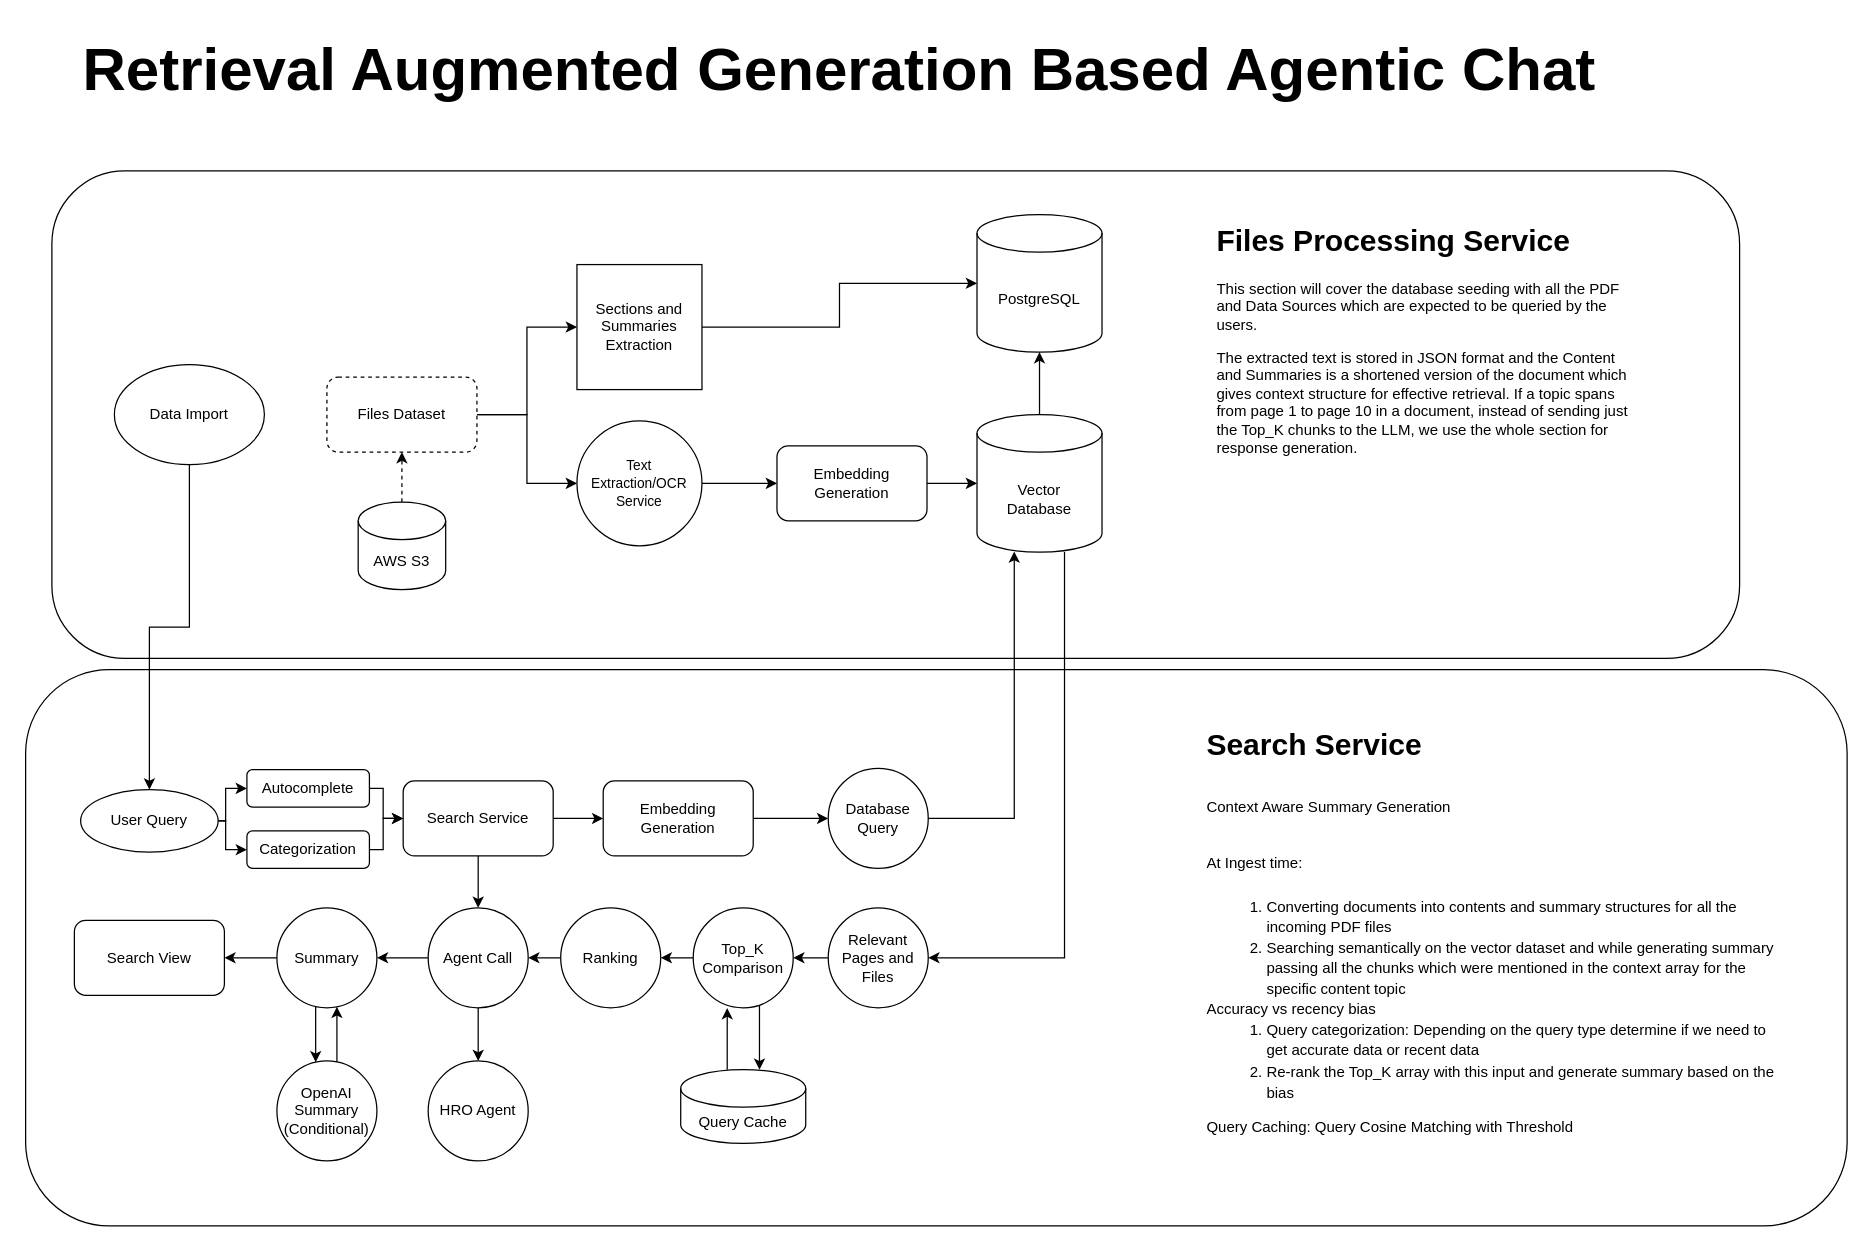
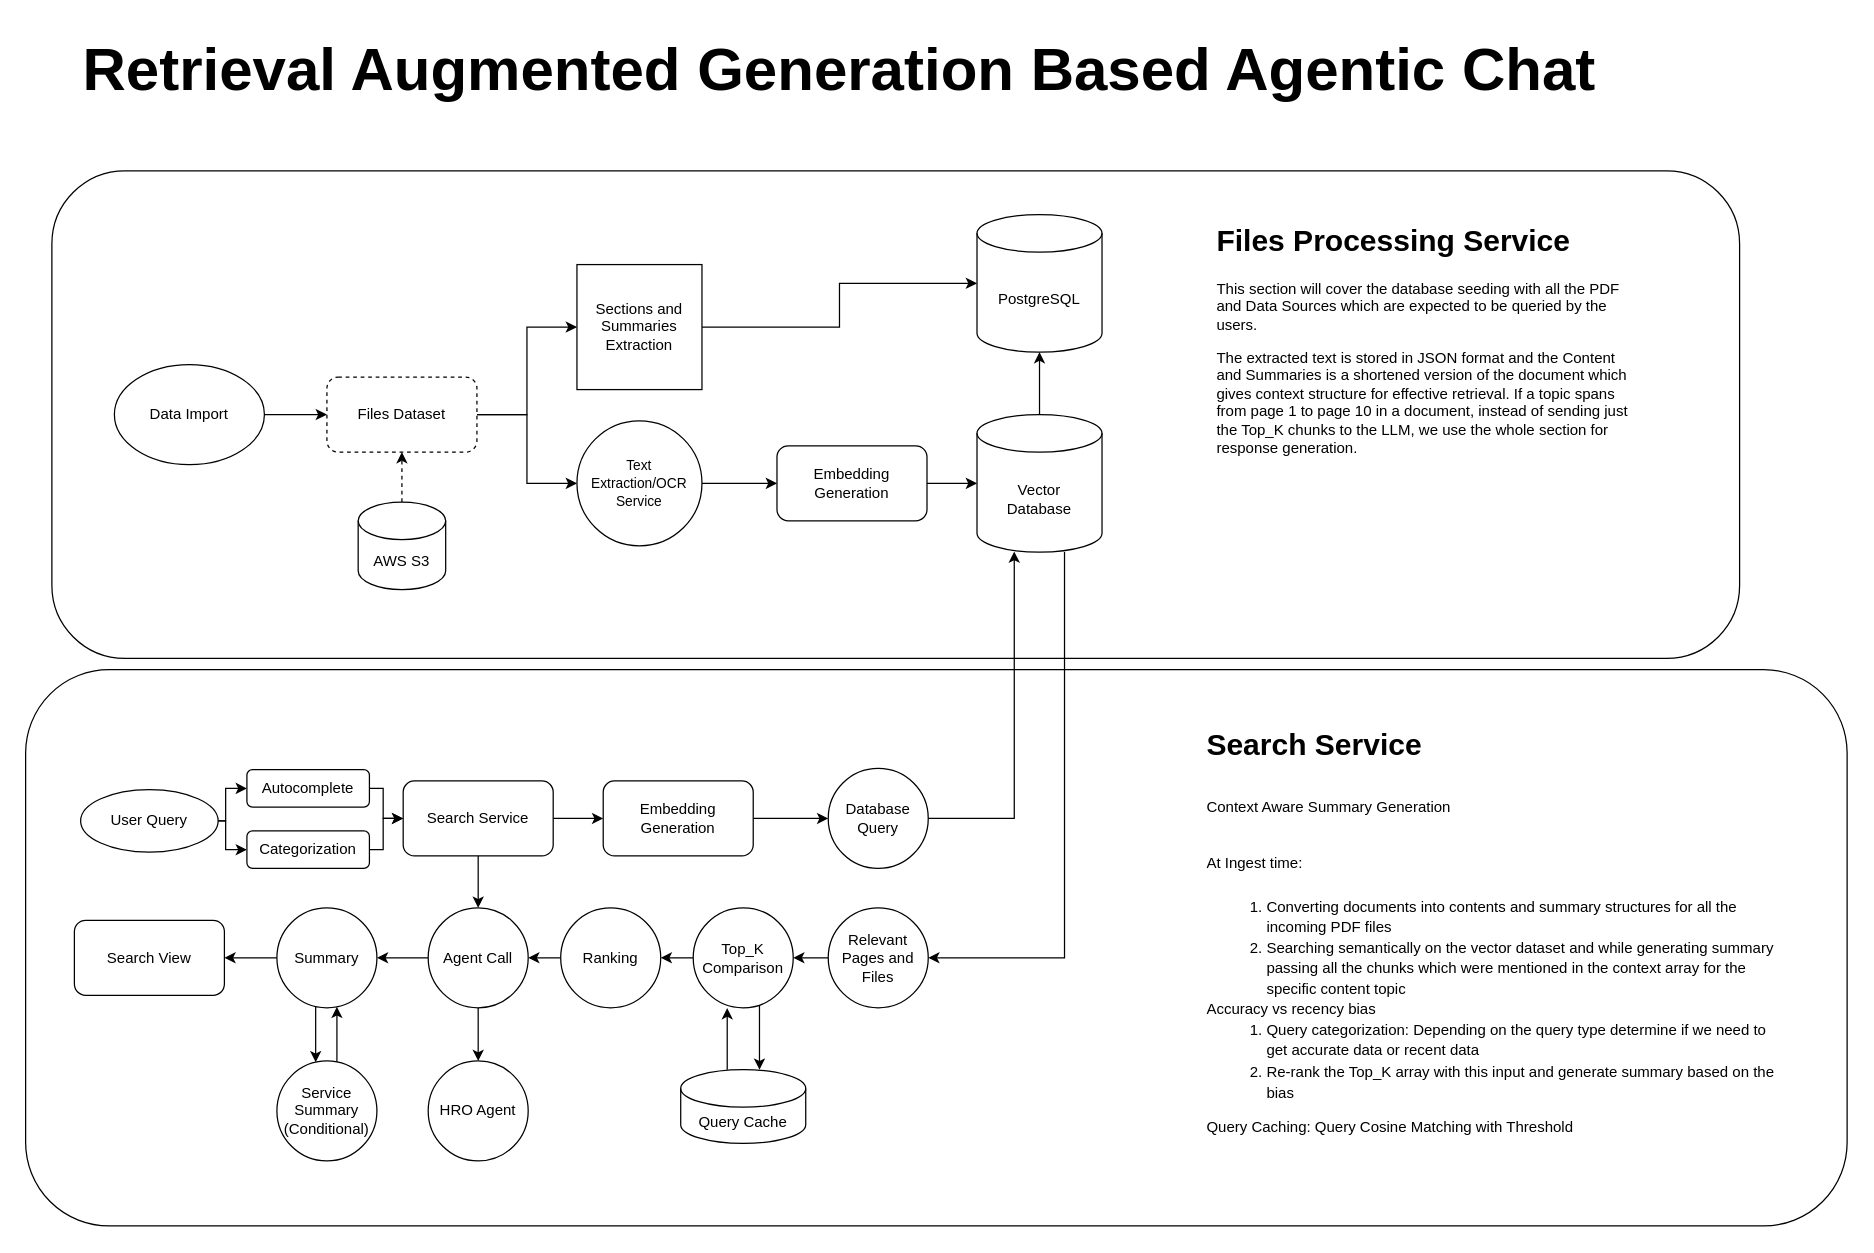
edge "Data Import" -> "User Query": now "Data Import" -> "Files Dataset"
node "OpenAI Summary (Conditional)": label "OpenAI Summary (Conditional)" -> "Service Summary (Conditional)"
